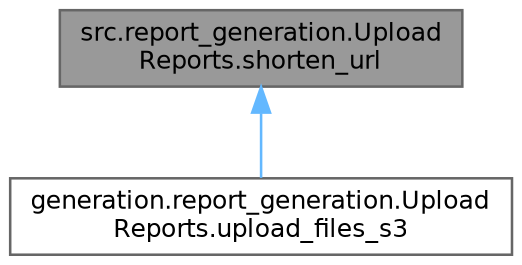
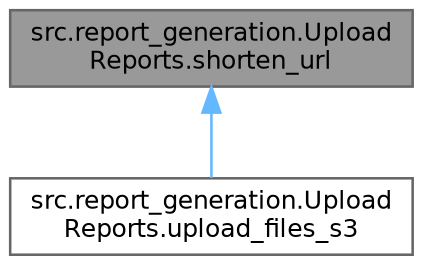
node "generation.report_generation.Upload Reports.upload_files_s3": label "generation.report_generation.Upload Reports.upload_files_s3" -> "src.report_generation.Upload Reports.upload_files_s3"
